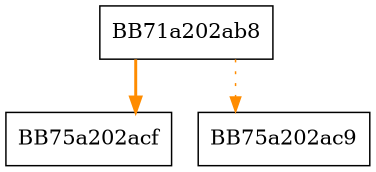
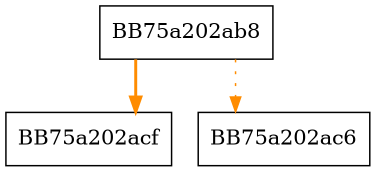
node "BB71a202ab8": label "BB71a202ab8" -> "BB75a202ab8"
node "BB75a202ac9": label "BB75a202ac9" -> "BB75a202ac6"
